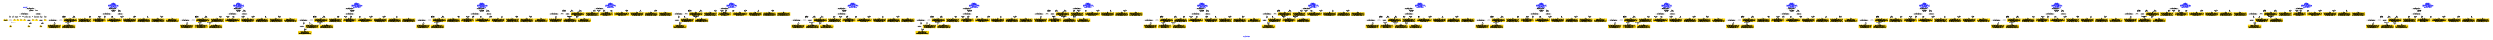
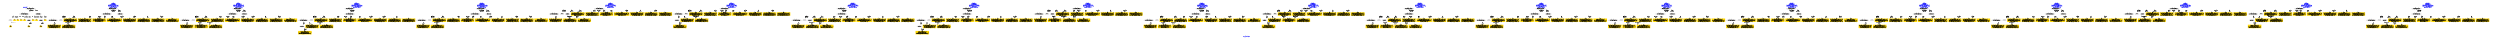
node "dateCreated": removed
